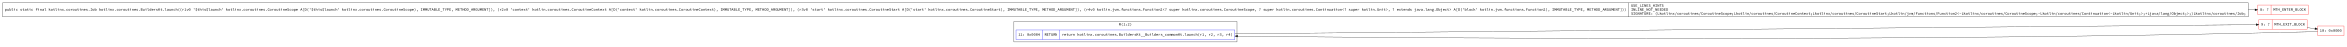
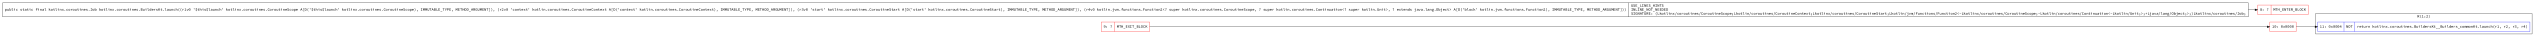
edge "11: 0x0004" -> "9: ?": removed
node "11: 0x0004": text "RETURN" -> "NOT"
